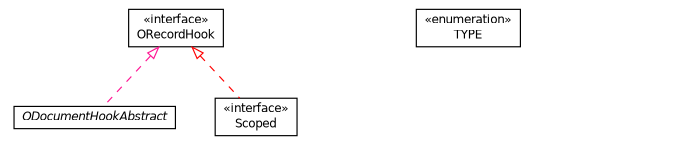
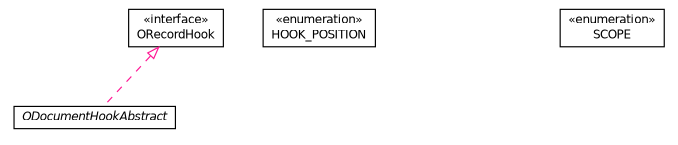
node "HOOK_POSITION": added
node "TYPE": removed
node "SCOPE": added
node "Scoped": removed
